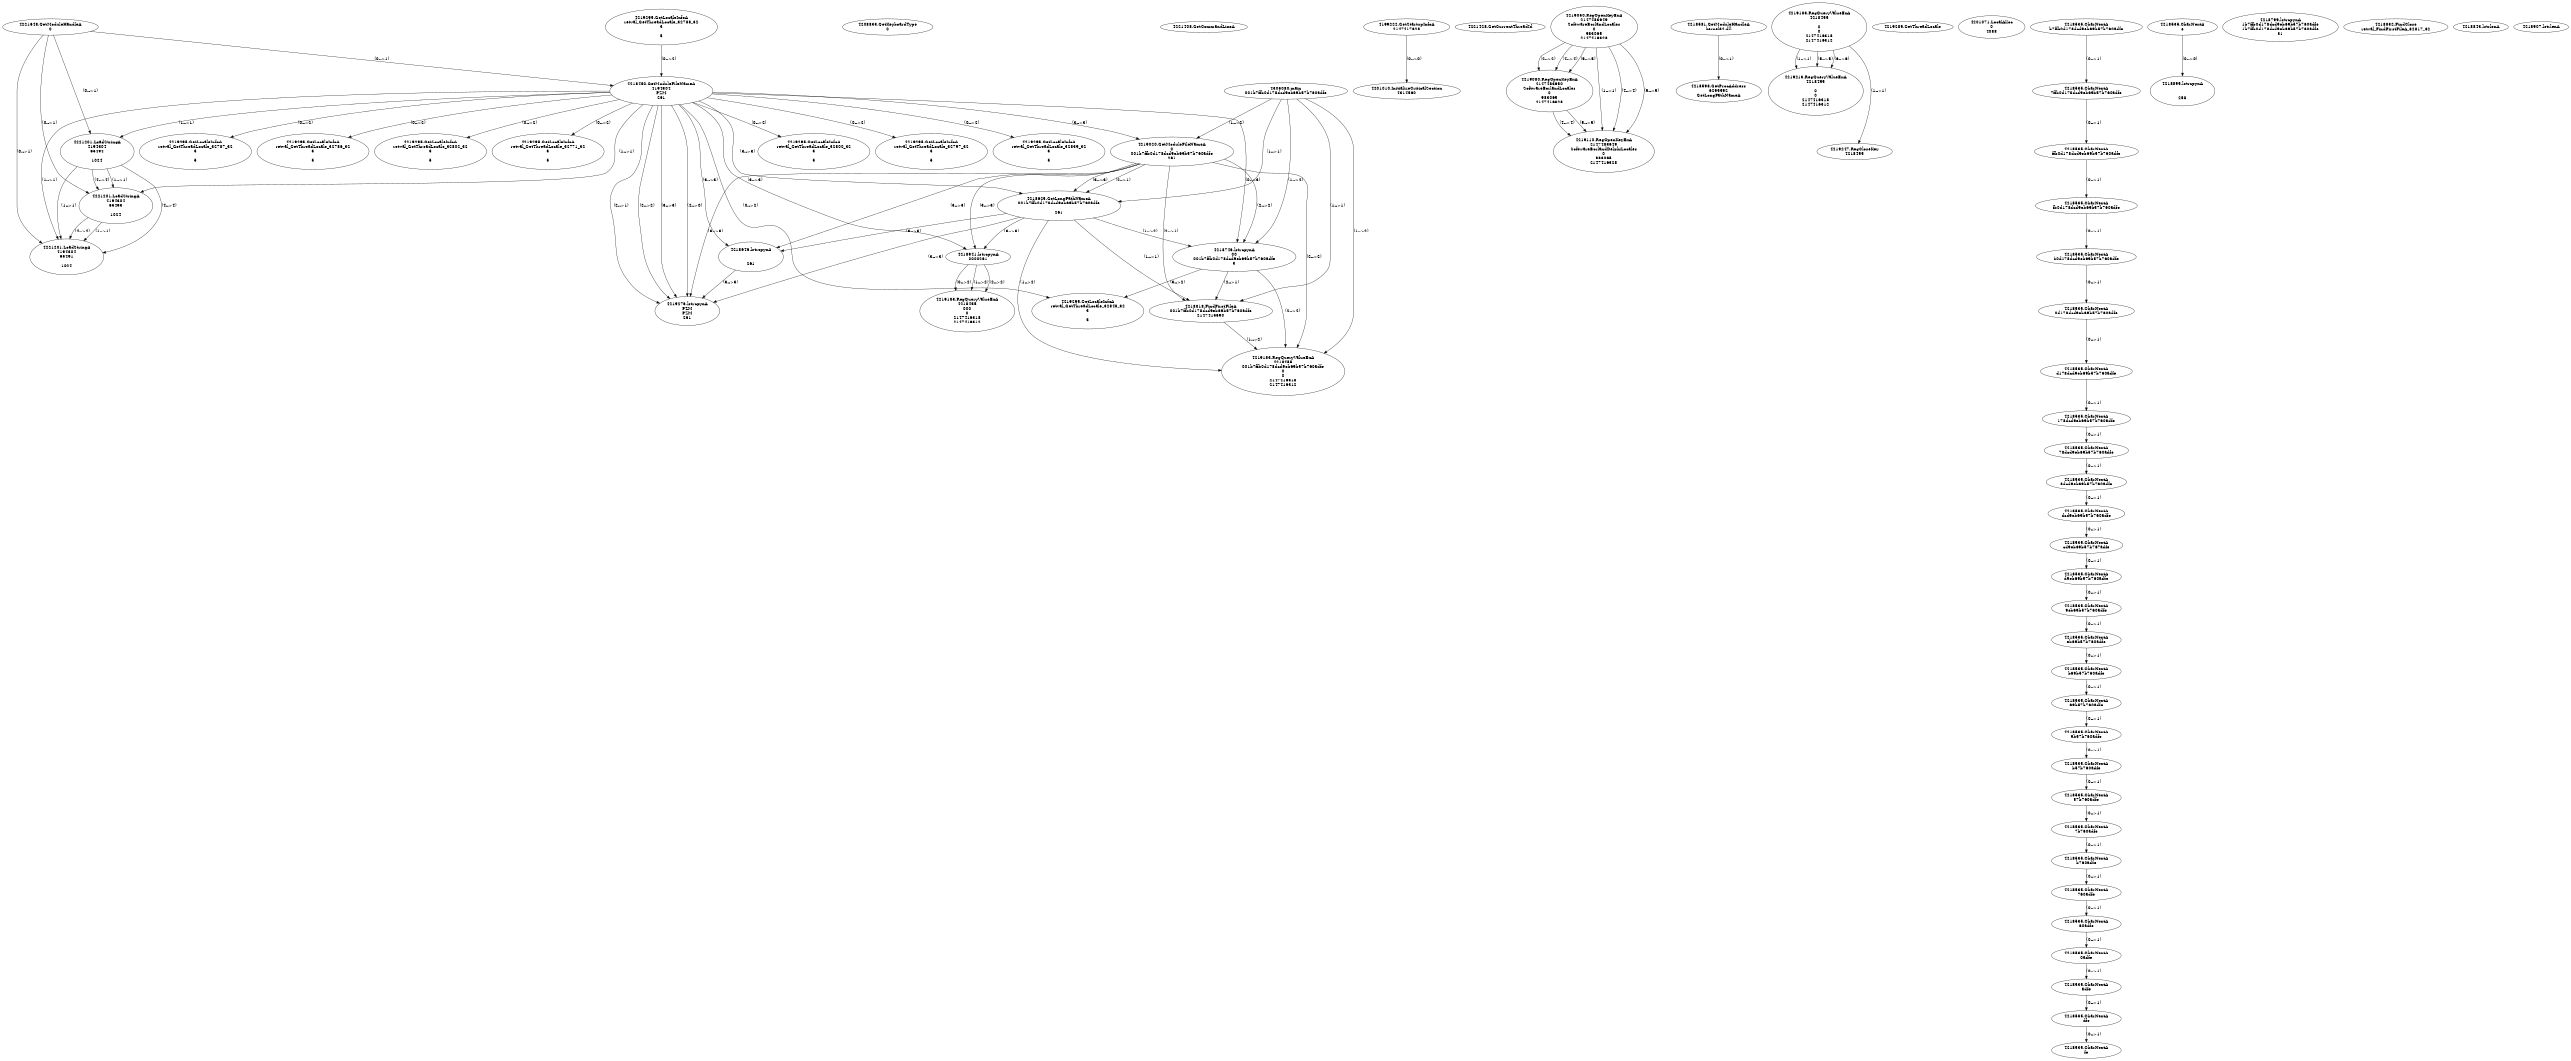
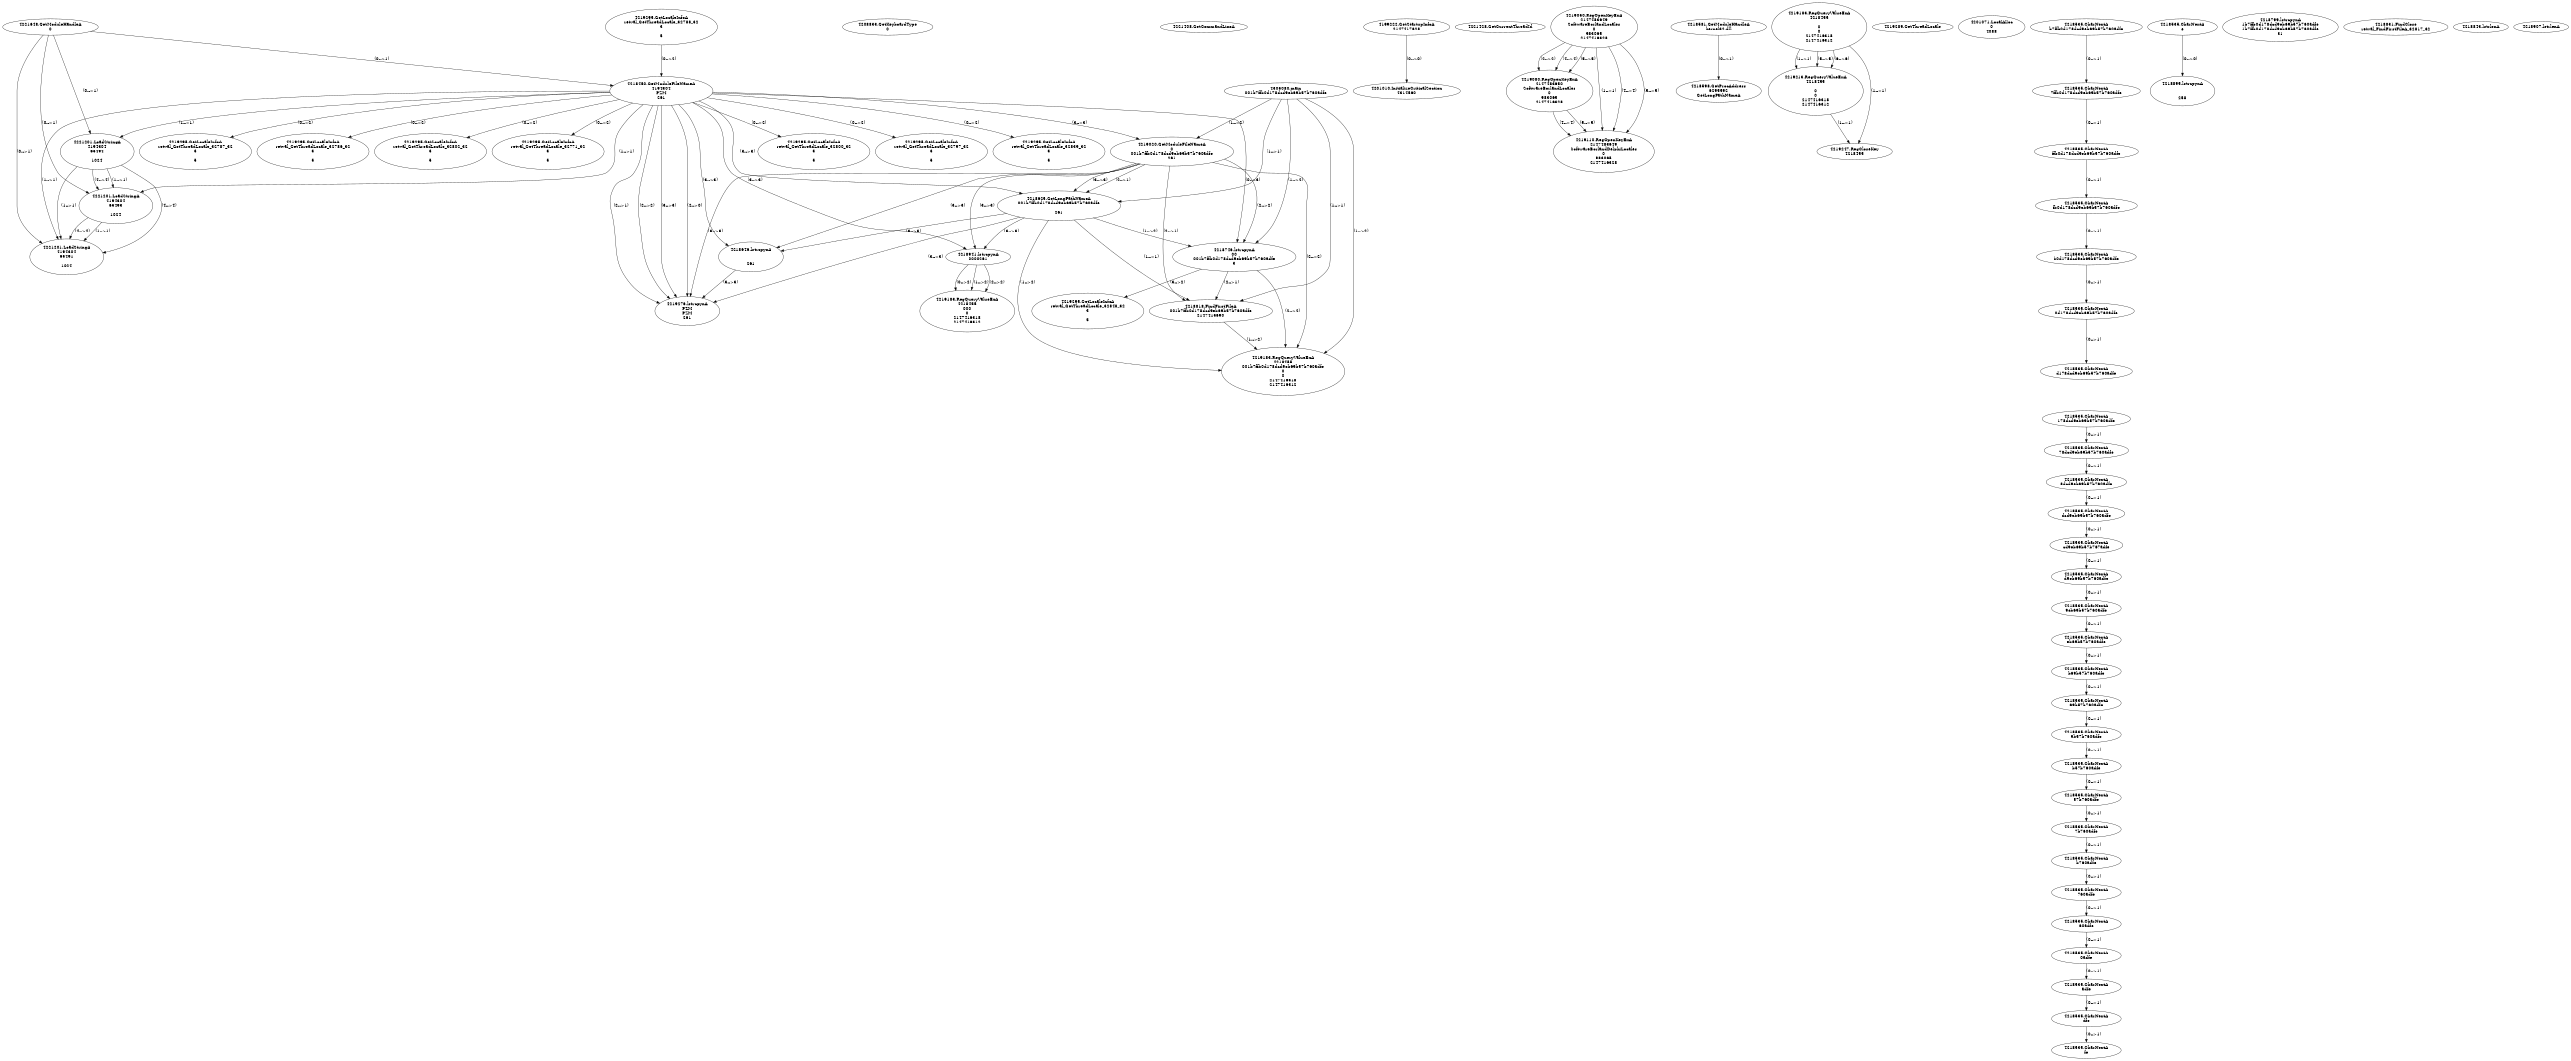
node "4218832.FindClose retval_FindFirstFileA_32817_32": label "4218832.FindClose retval_FindFirstFileA_32817_32" -> "4218831.FindClose retval_FindFirstFileA_32817_32"
edge "4219213.RegQueryValueExA 4218455 0 0 2147416318 2147416312" -> "4219247.RegCloseKey 4218455": added, label "(1-->1)"
edge "4218450.GetModuleFileNameA 4194304 PZM 261" -> "4219295.GetLocaleInfoA retval_GetThreadLocale_32848_32 3 5": removed, label "(0-->2)"
edge "4218535.CharNextA d178dcd9eb69b57b760adfe" -> "4218535.CharNextA 178dcd9eb69b57b760adfe": removed, label "(0-->1)"
